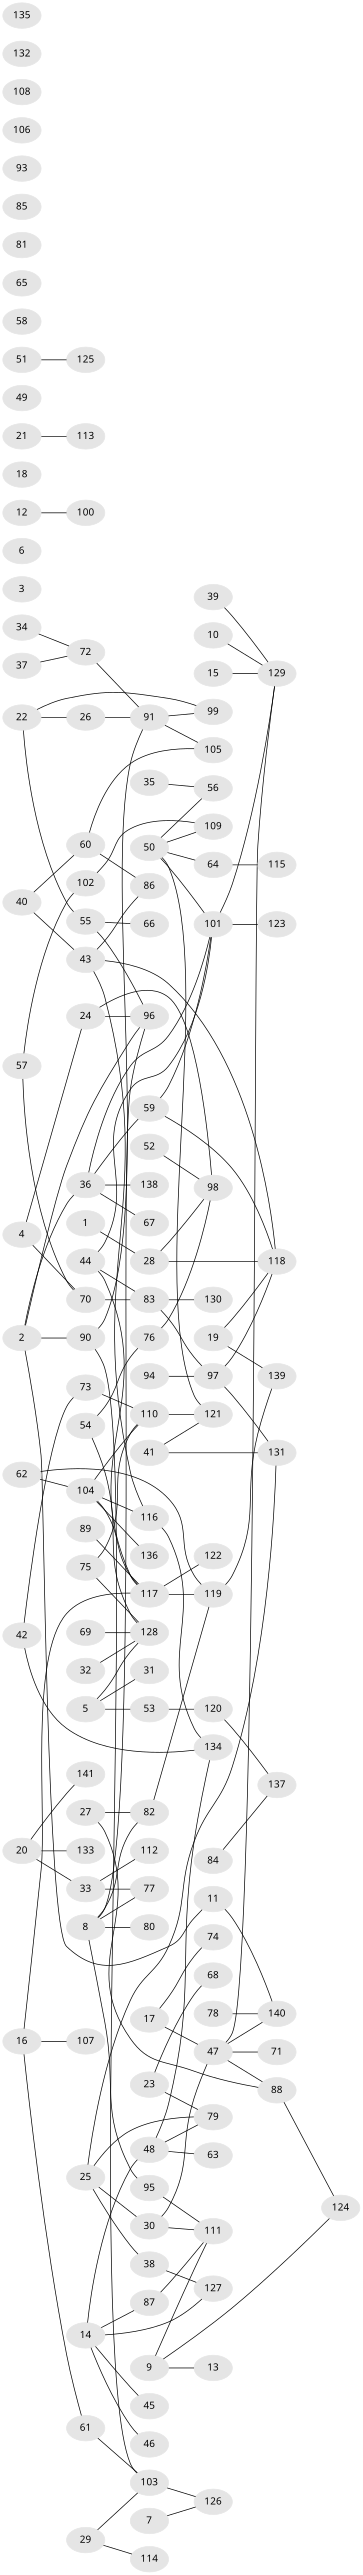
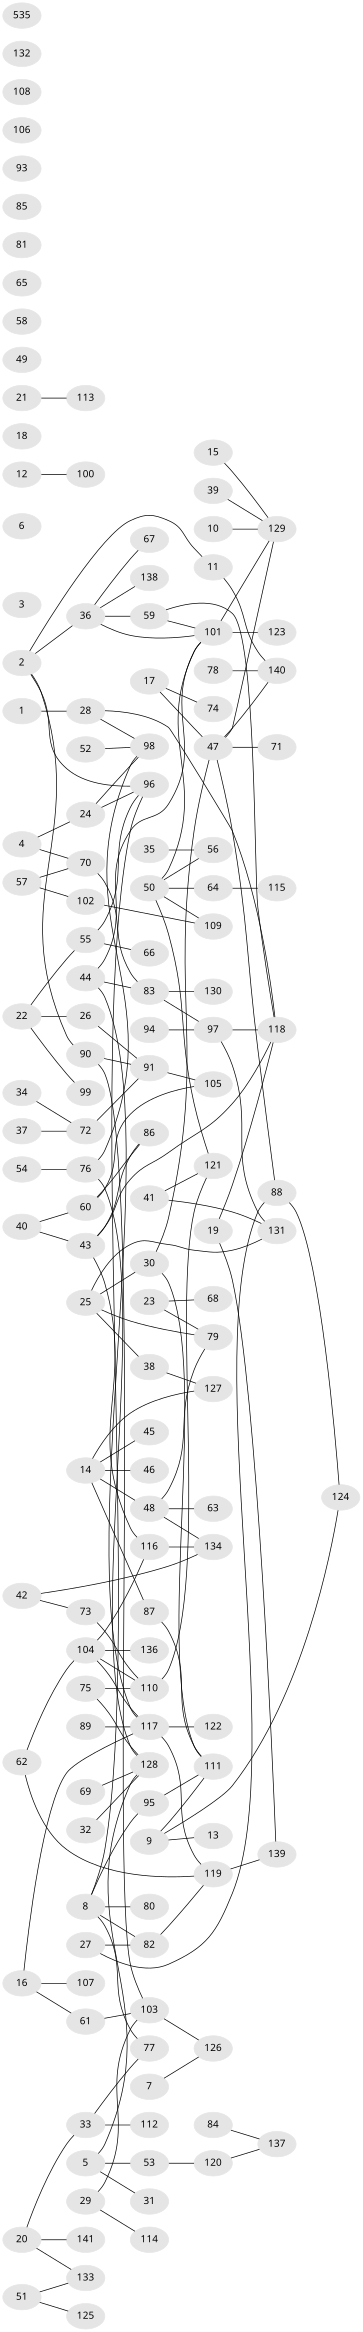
node "135": label "135" -> "535"
edge "99" -- "91": removed
edge "54" -- "128": now "76" -- "128"
edge "133" -- "51": added
